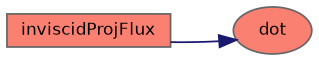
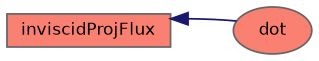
edge "inviscidProjFlux" -> "dot": reversed
